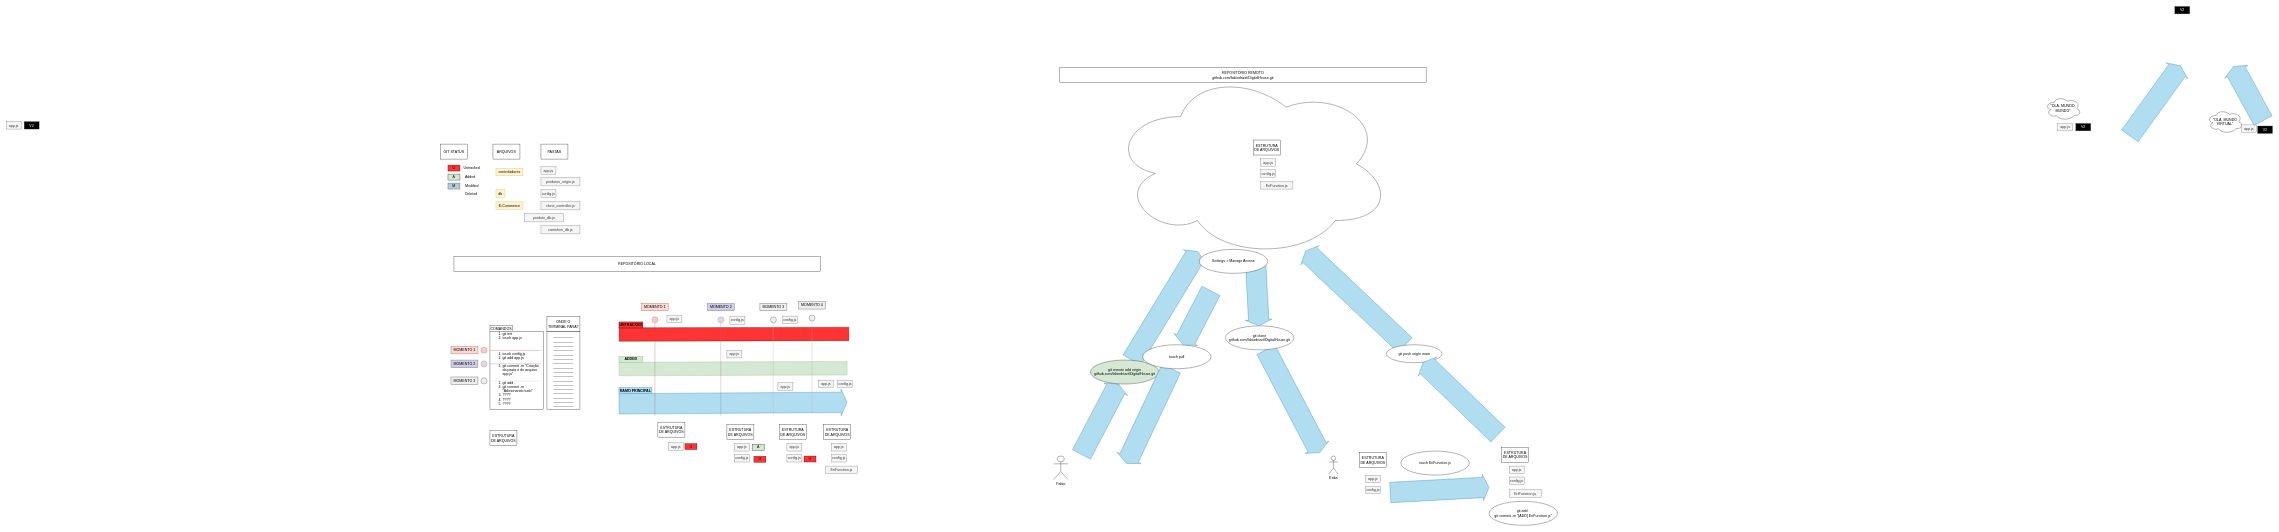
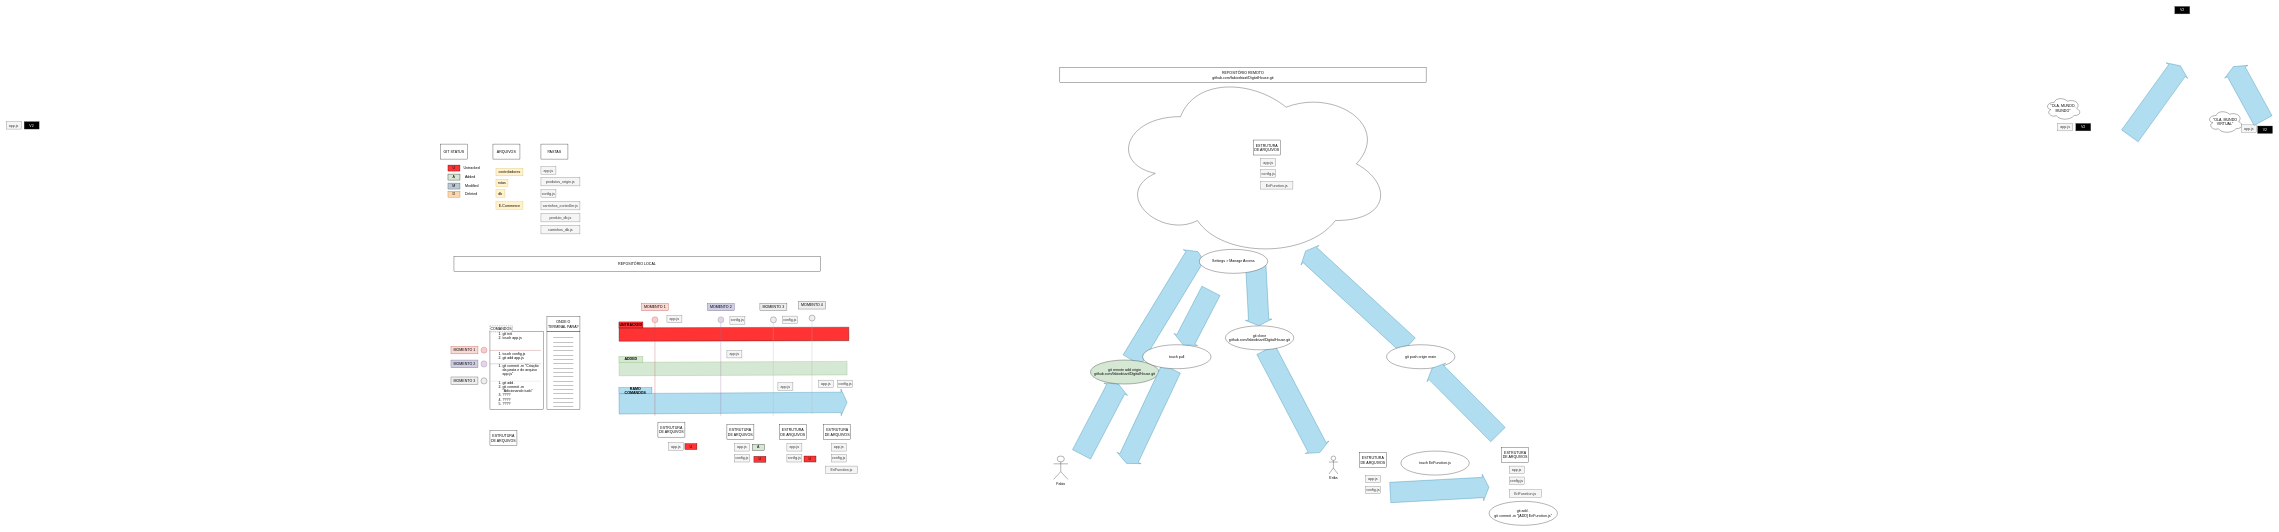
node "rotas": added
node "D": added
node "clone_controller.js": label "clone_controller.js" -> "carrinhos_controller.js"
node "produto_db.js": moved (544, 217) -> (561, 217)
node "COMANDOS": style solid -> dashed
node "git push origin main": size 56x18 -> 68x24
node "RAMO PRINCIPAL": label "RAMO PRINCIPAL" -> "RAMO COMANDOS"
